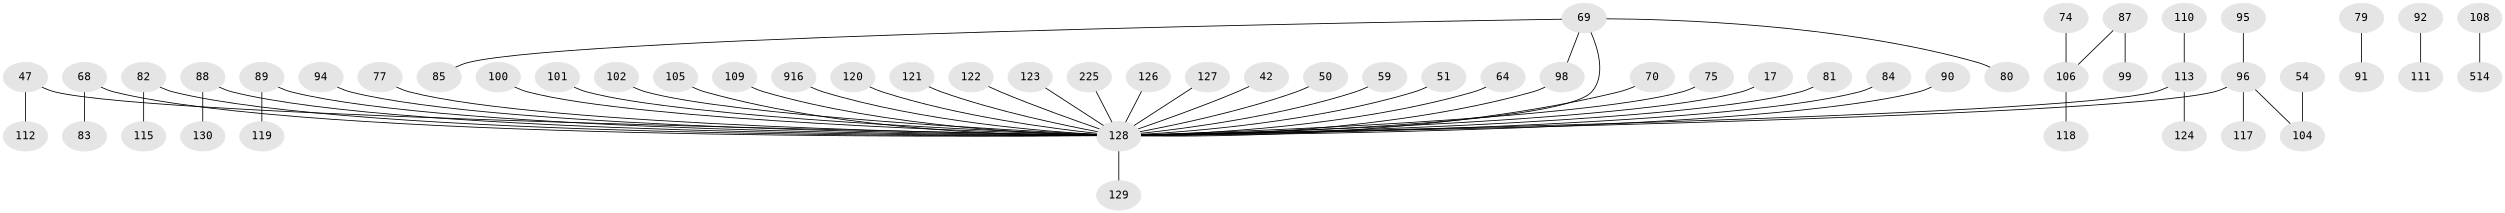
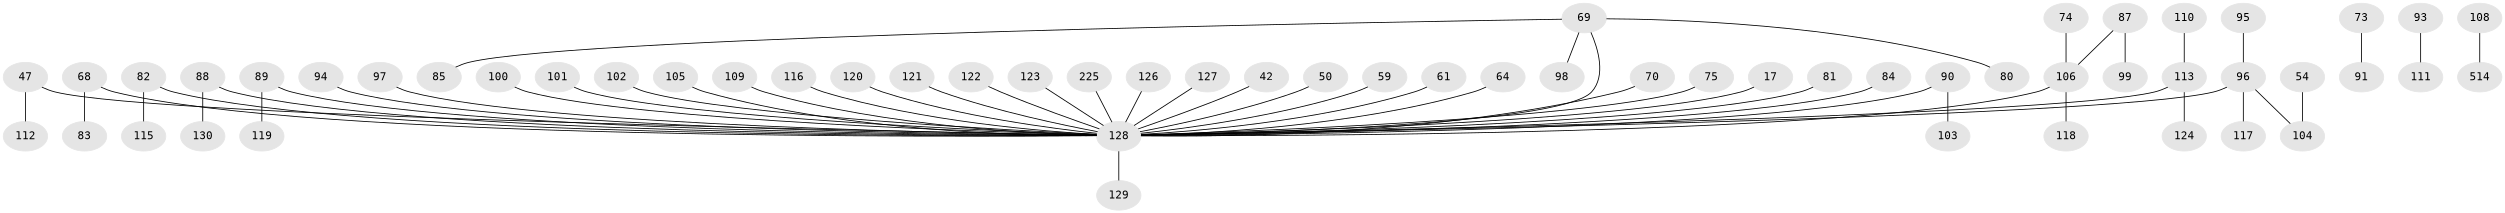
node "79": label "79" -> "73"
node "92": label "92" -> "93"
node "77": label "77" -> "97"
node "916": label "916" -> "116"
node "51": label "51" -> "61"
edge "98" -- "128": now "106" -- "128"
node "103": added
